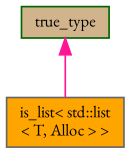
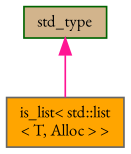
node "true_type": label "true_type" -> "std_type"
